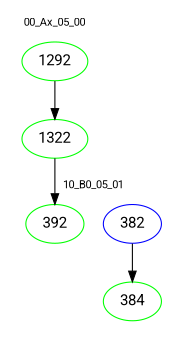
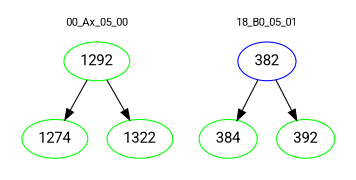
node "1274": added
edge "1322" -> "392": now "382" -> "392"
cluster "10_B0_05_01": label "10_B0_05_01" -> "18_B0_05_01"
